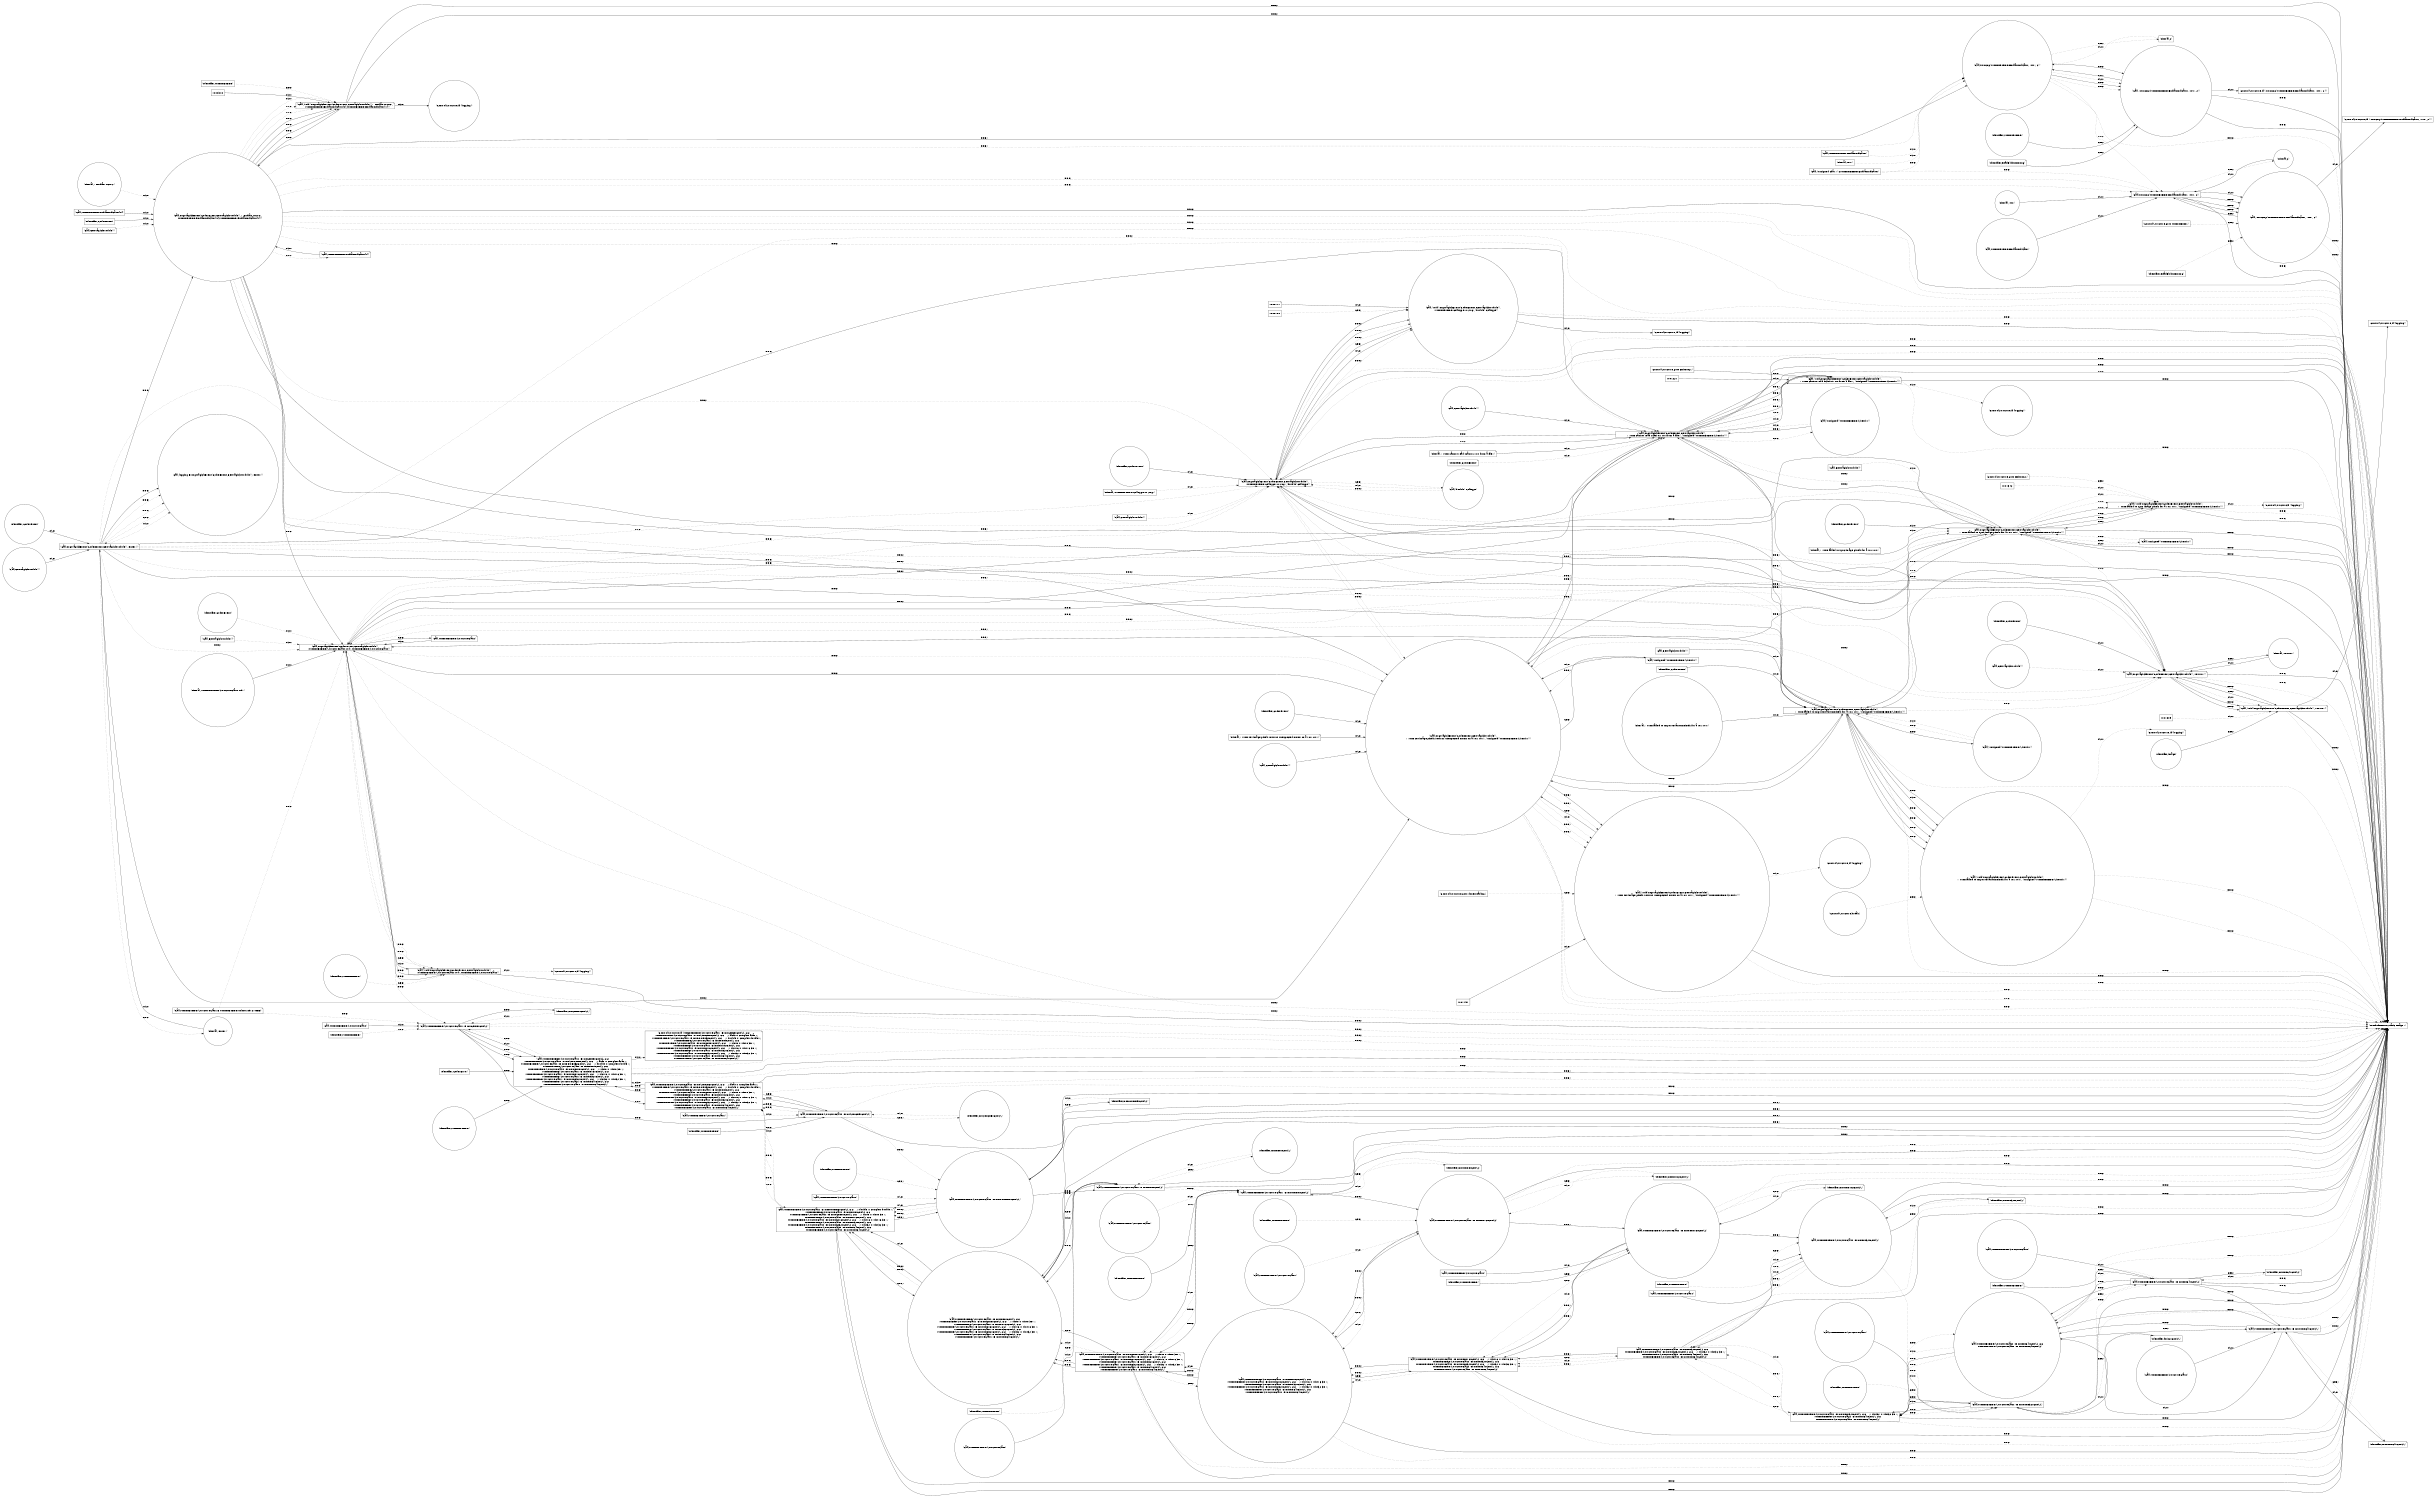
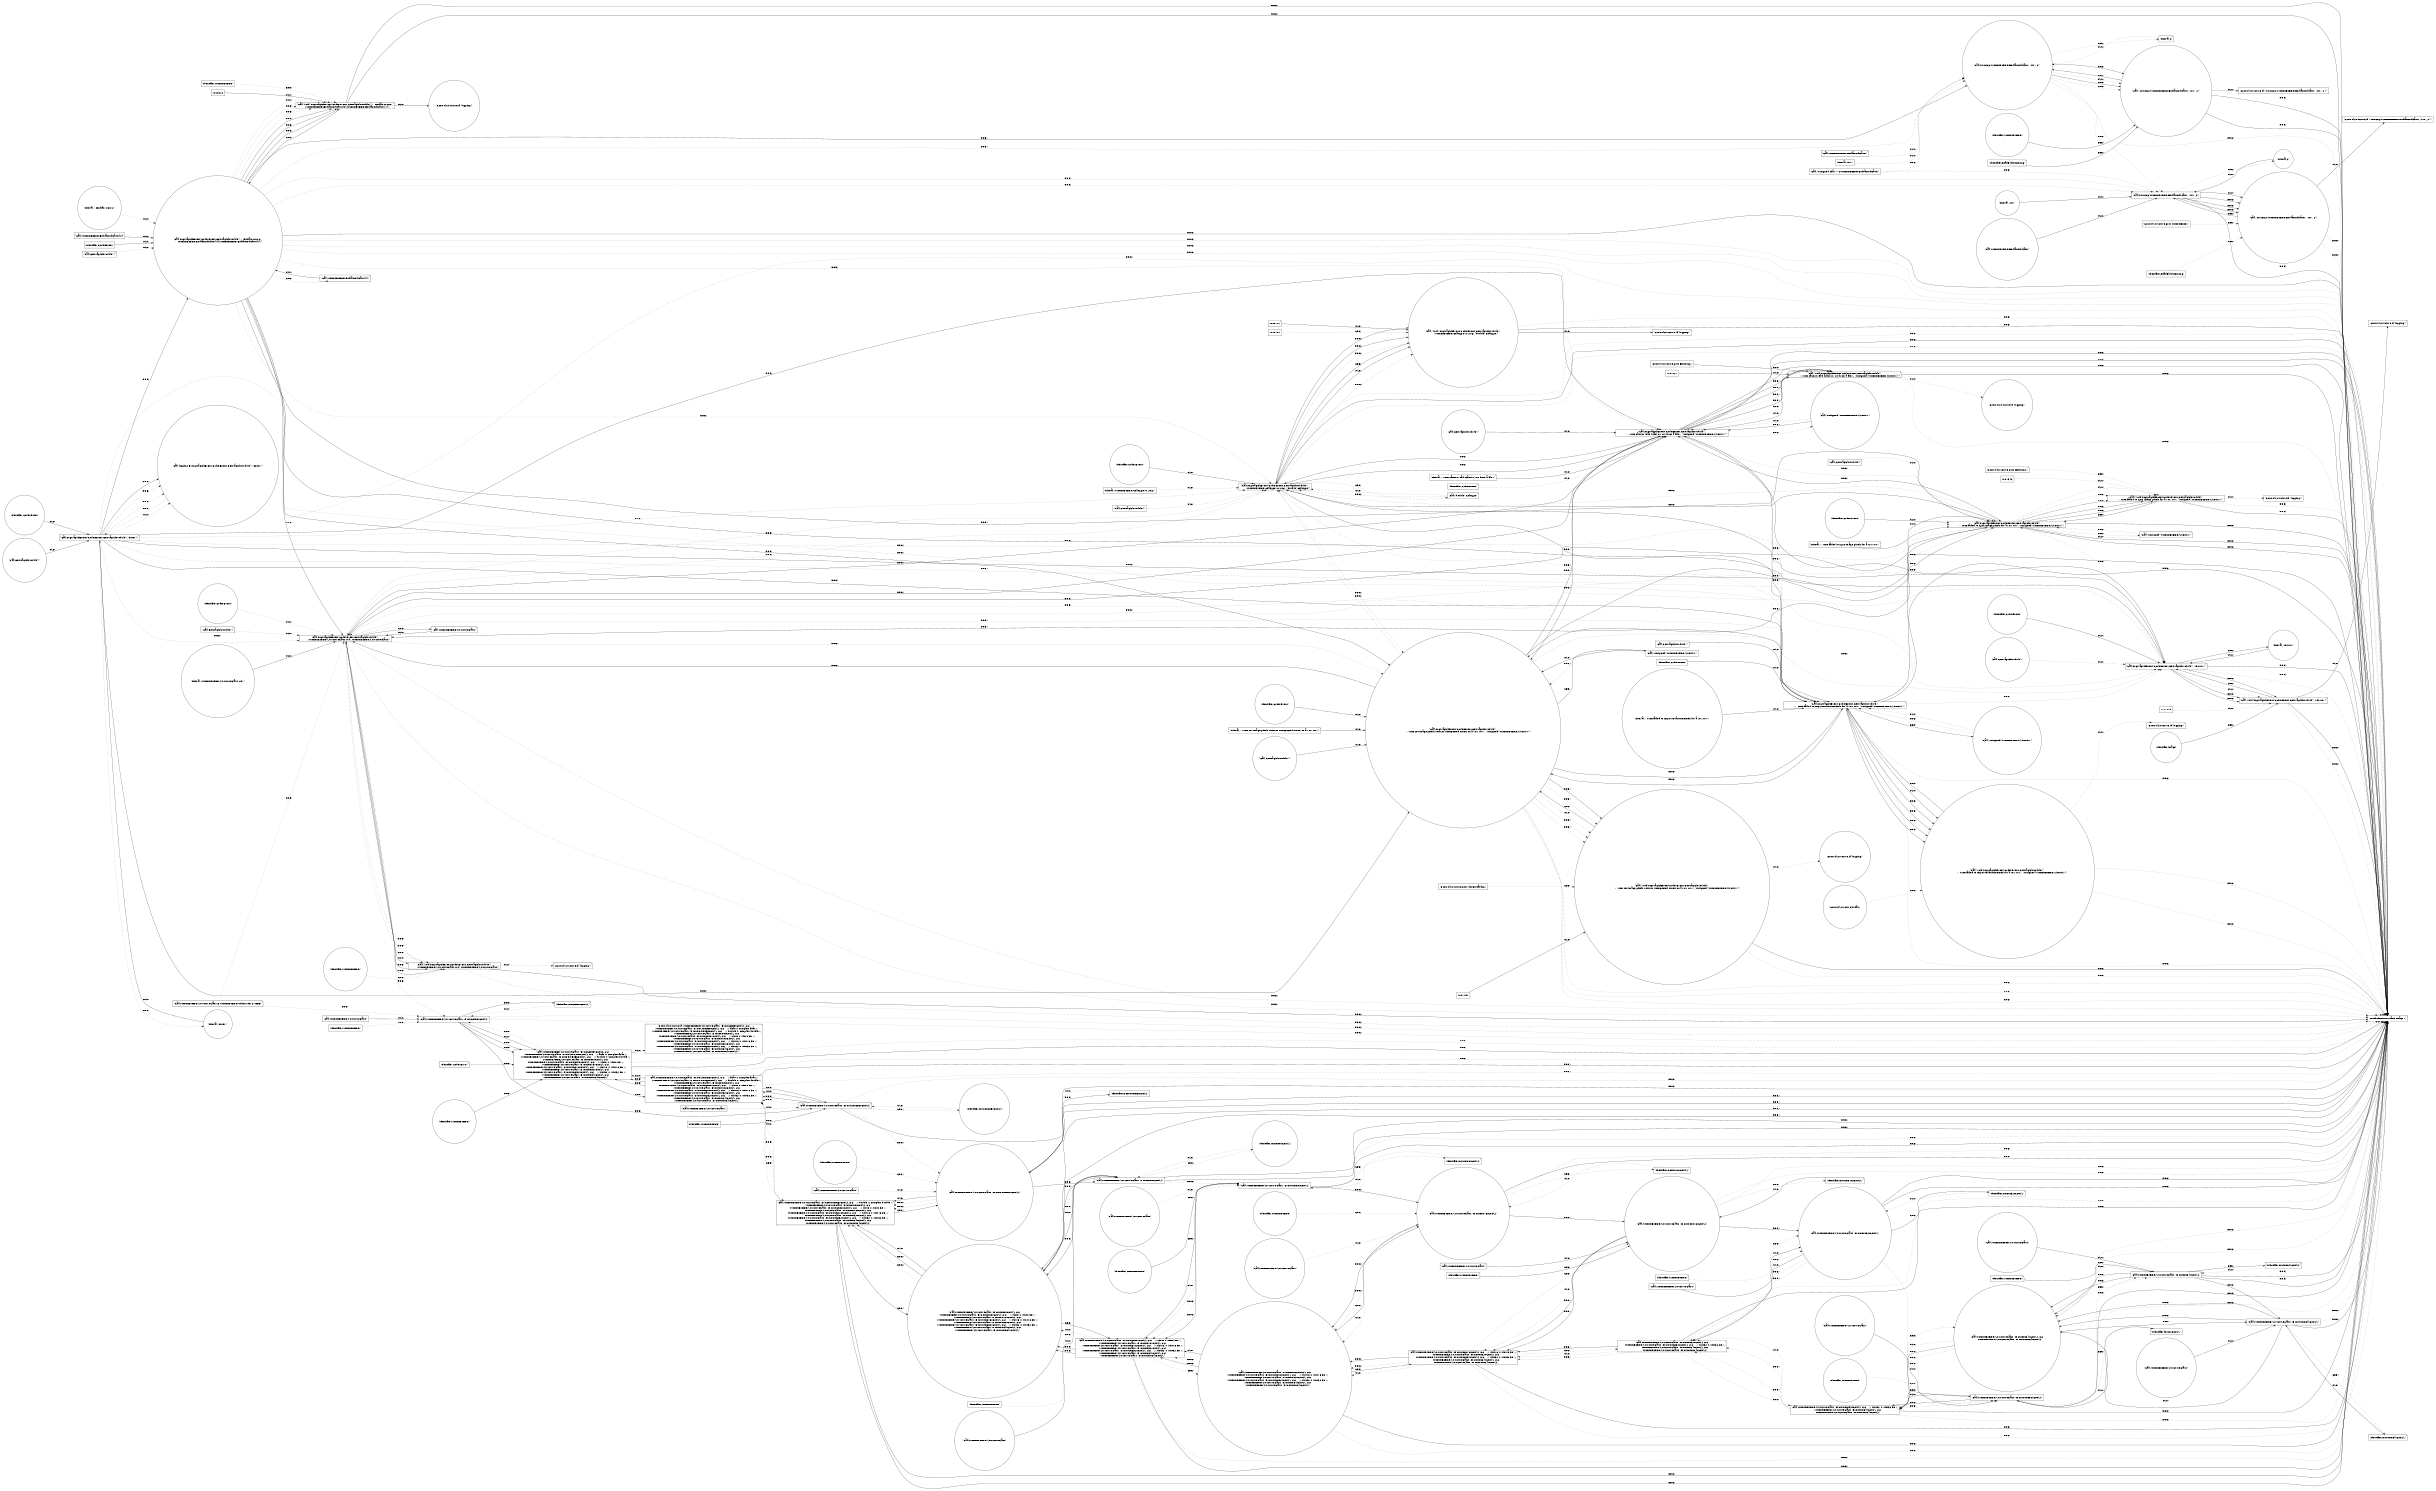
node "(Call,(double) CellType)": shape circle -> note
edge "(Call,MATLAB_HDR.StructureClass != mxDOUBLE_CLASS)" -> "(Identifier,mxDOUBLE_CLASS)": label "CFG: " -> "DDG: "
